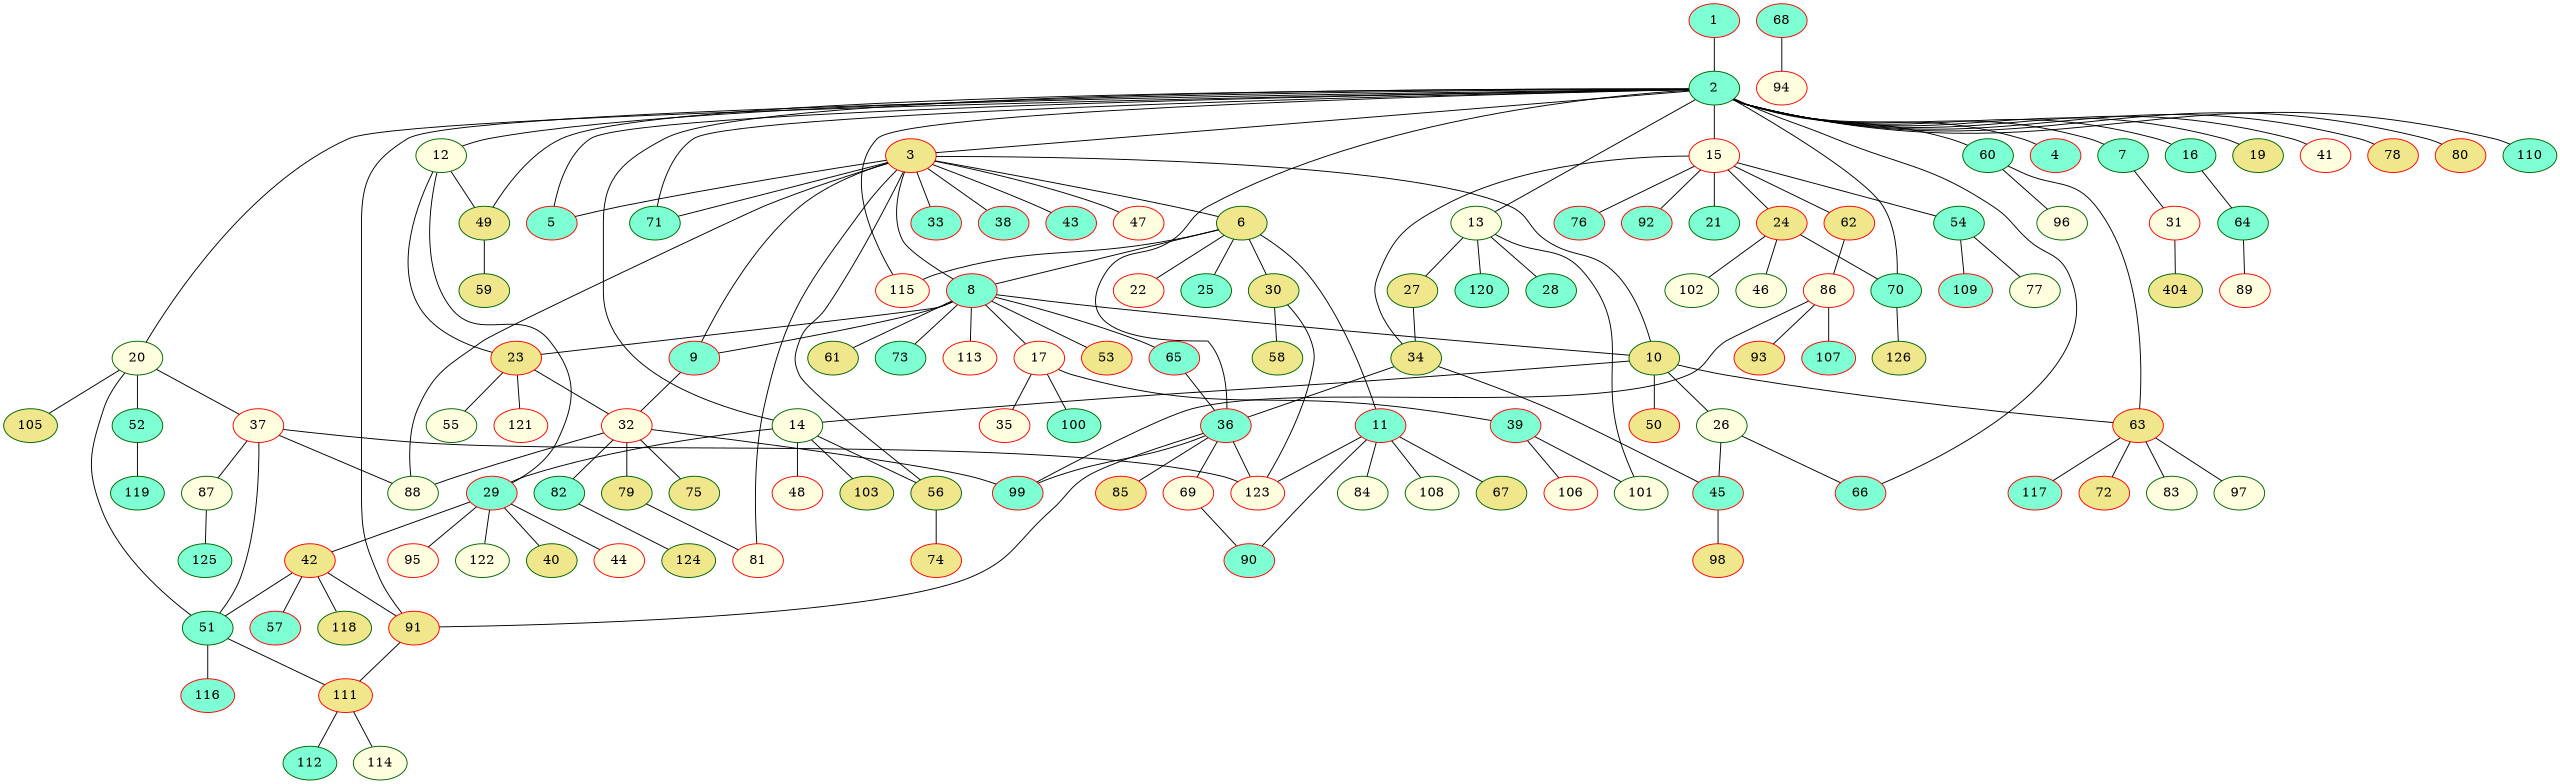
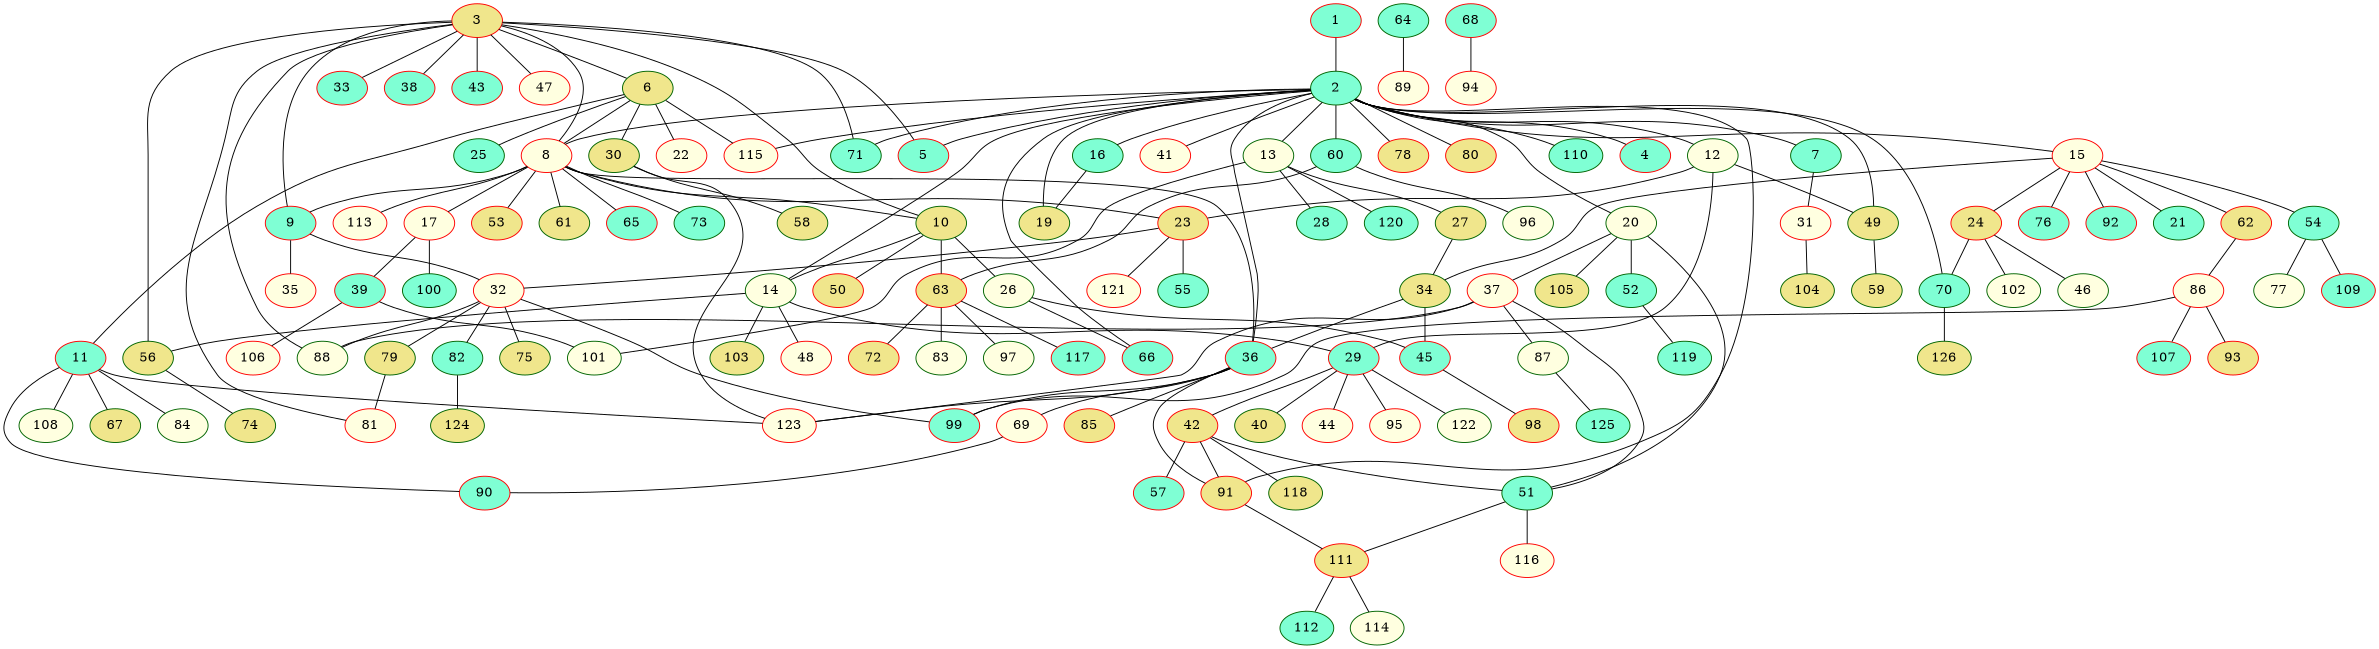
edge "2" -- "3": now "2" -- "8"
edge "16" -- "64": now "16" -- "19"
node "8": fillcolor aquamarine -> lightyellow
node "404": label "404" -> "104"
edge "65" -- "36": now "8" -- "36"
edge "17" -- "35": now "9" -- "35"
node "55": fillcolor lightyellow -> aquamarine
node "74": color red -> darkgreen
node "116": fillcolor aquamarine -> lightyellow
